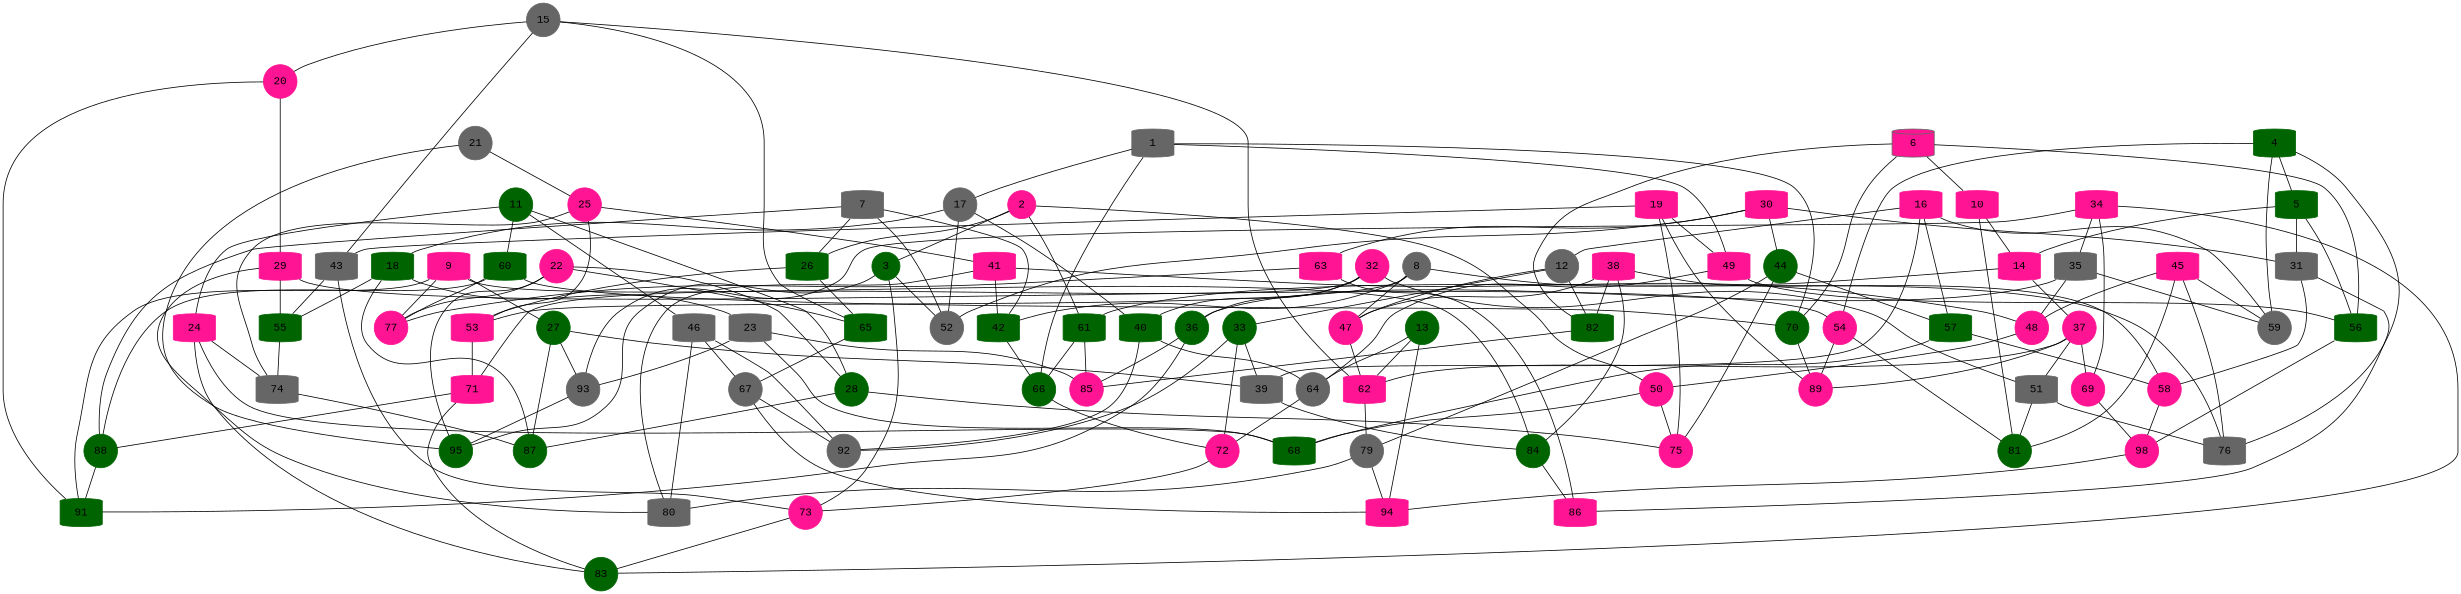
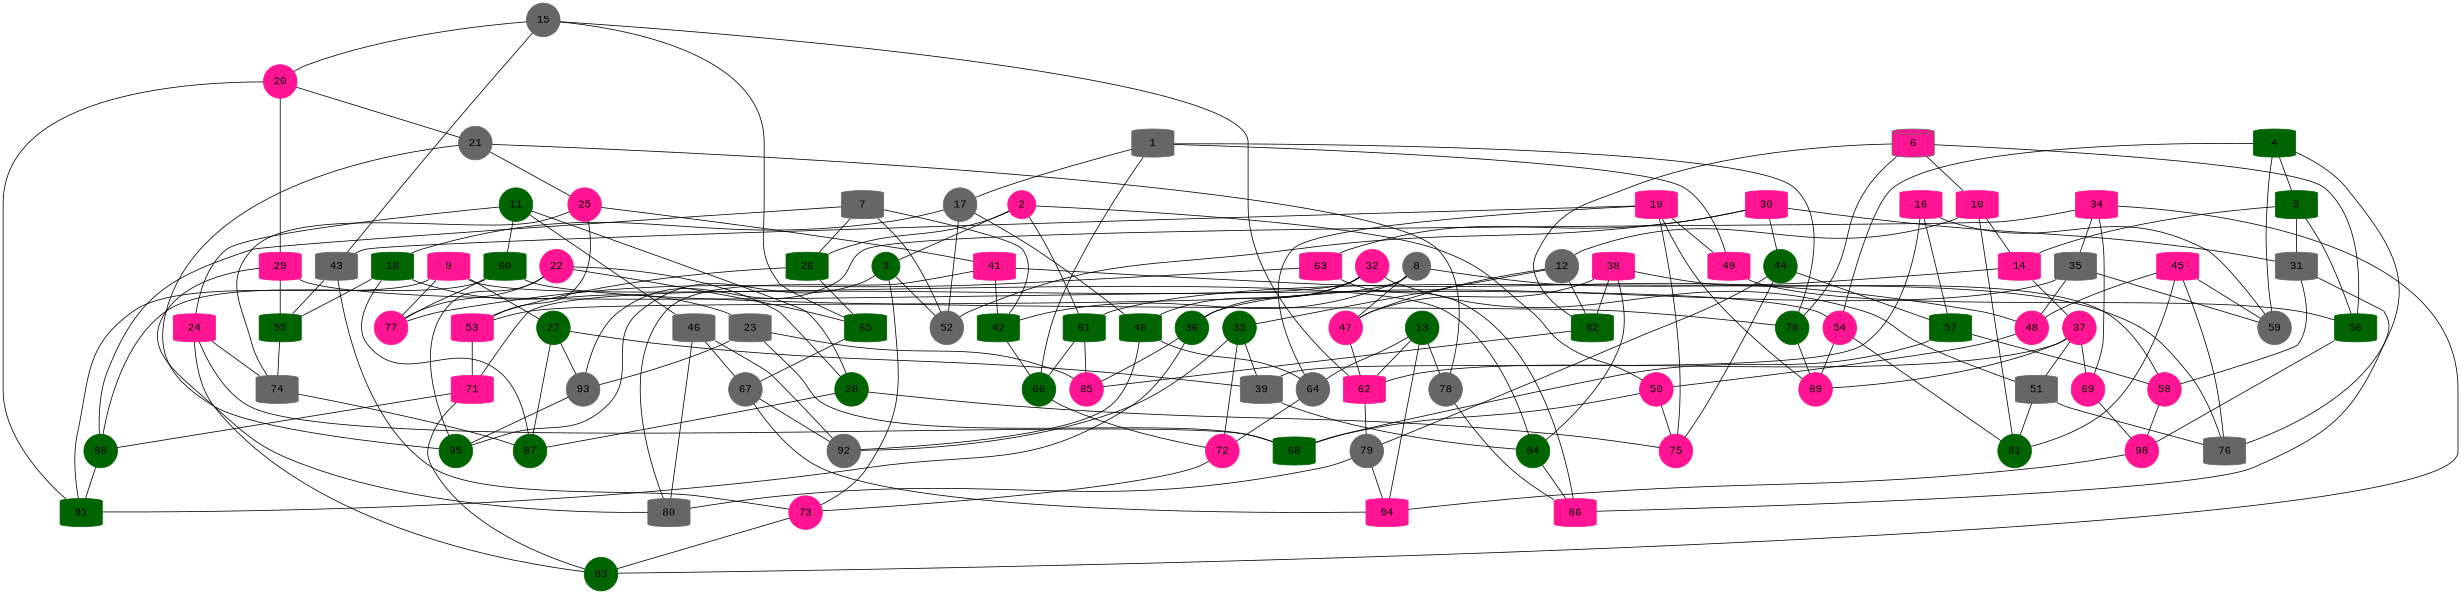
edge "20" -- "21": added
edge "16" -- "12": now "10" -- "12"
edge "49" -- "64": now "19" -- "64"
node "78": added
